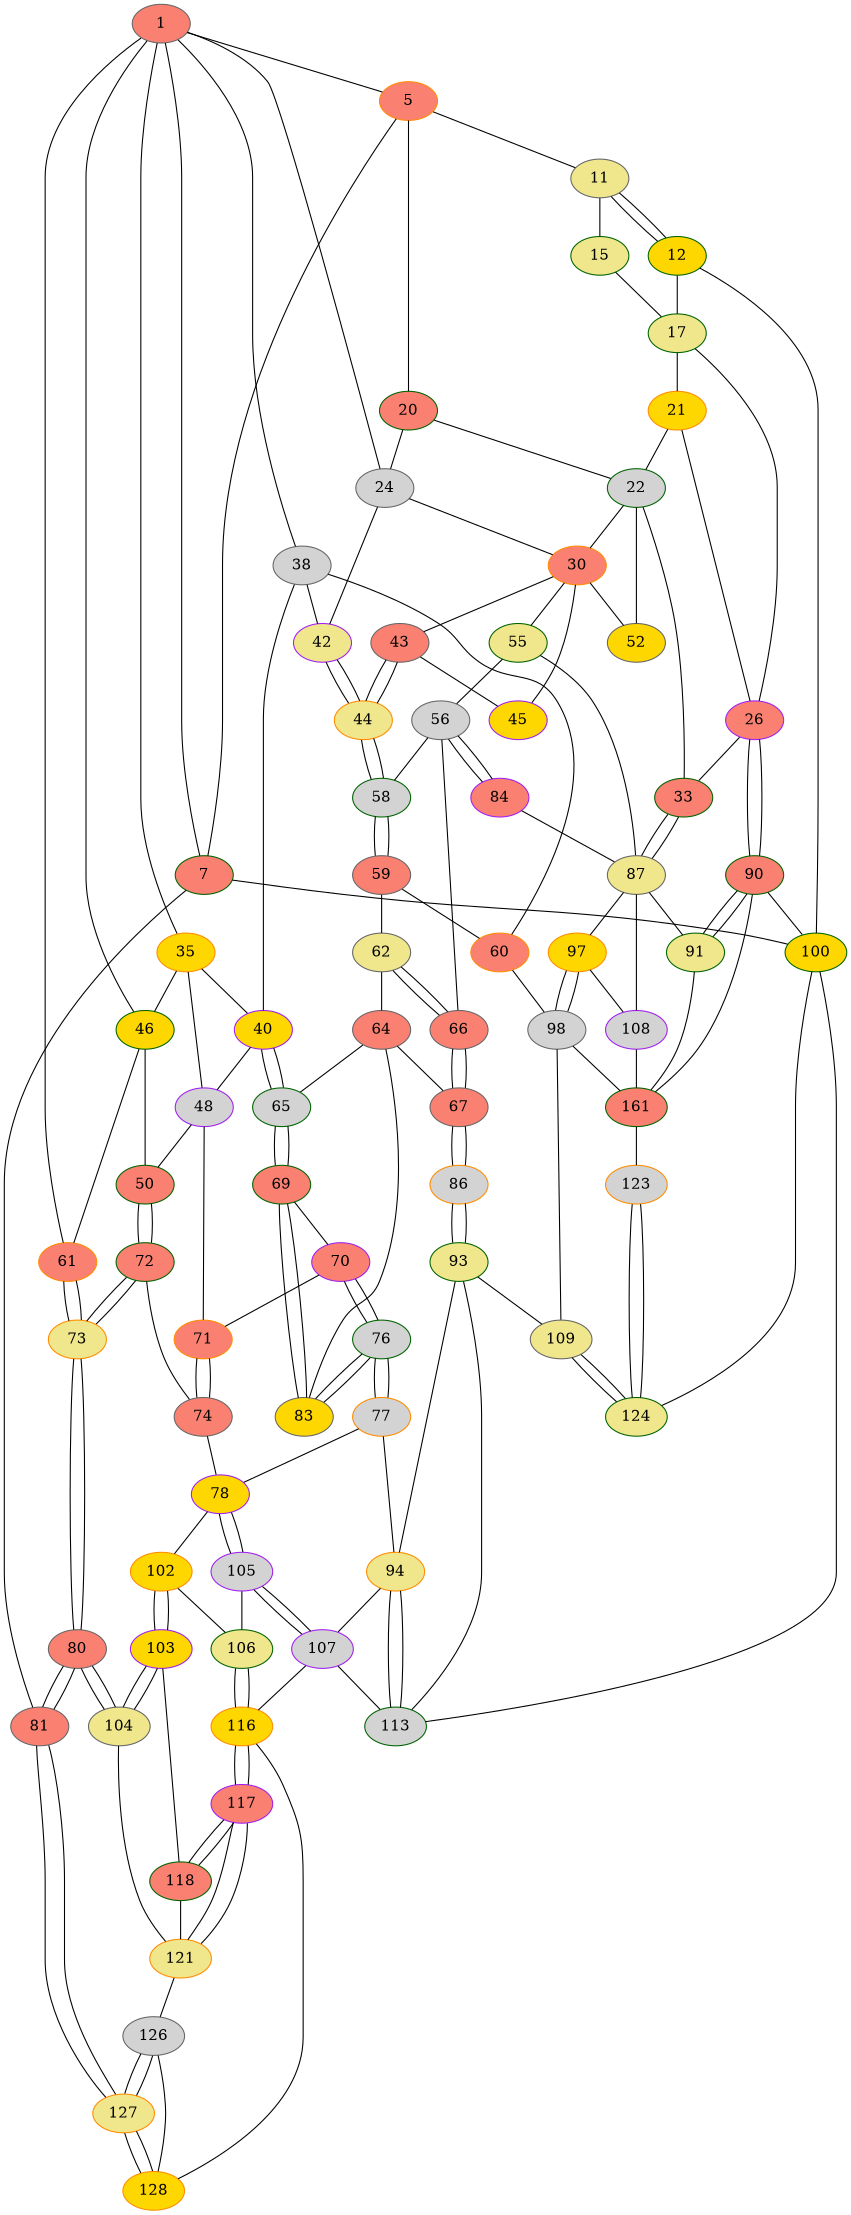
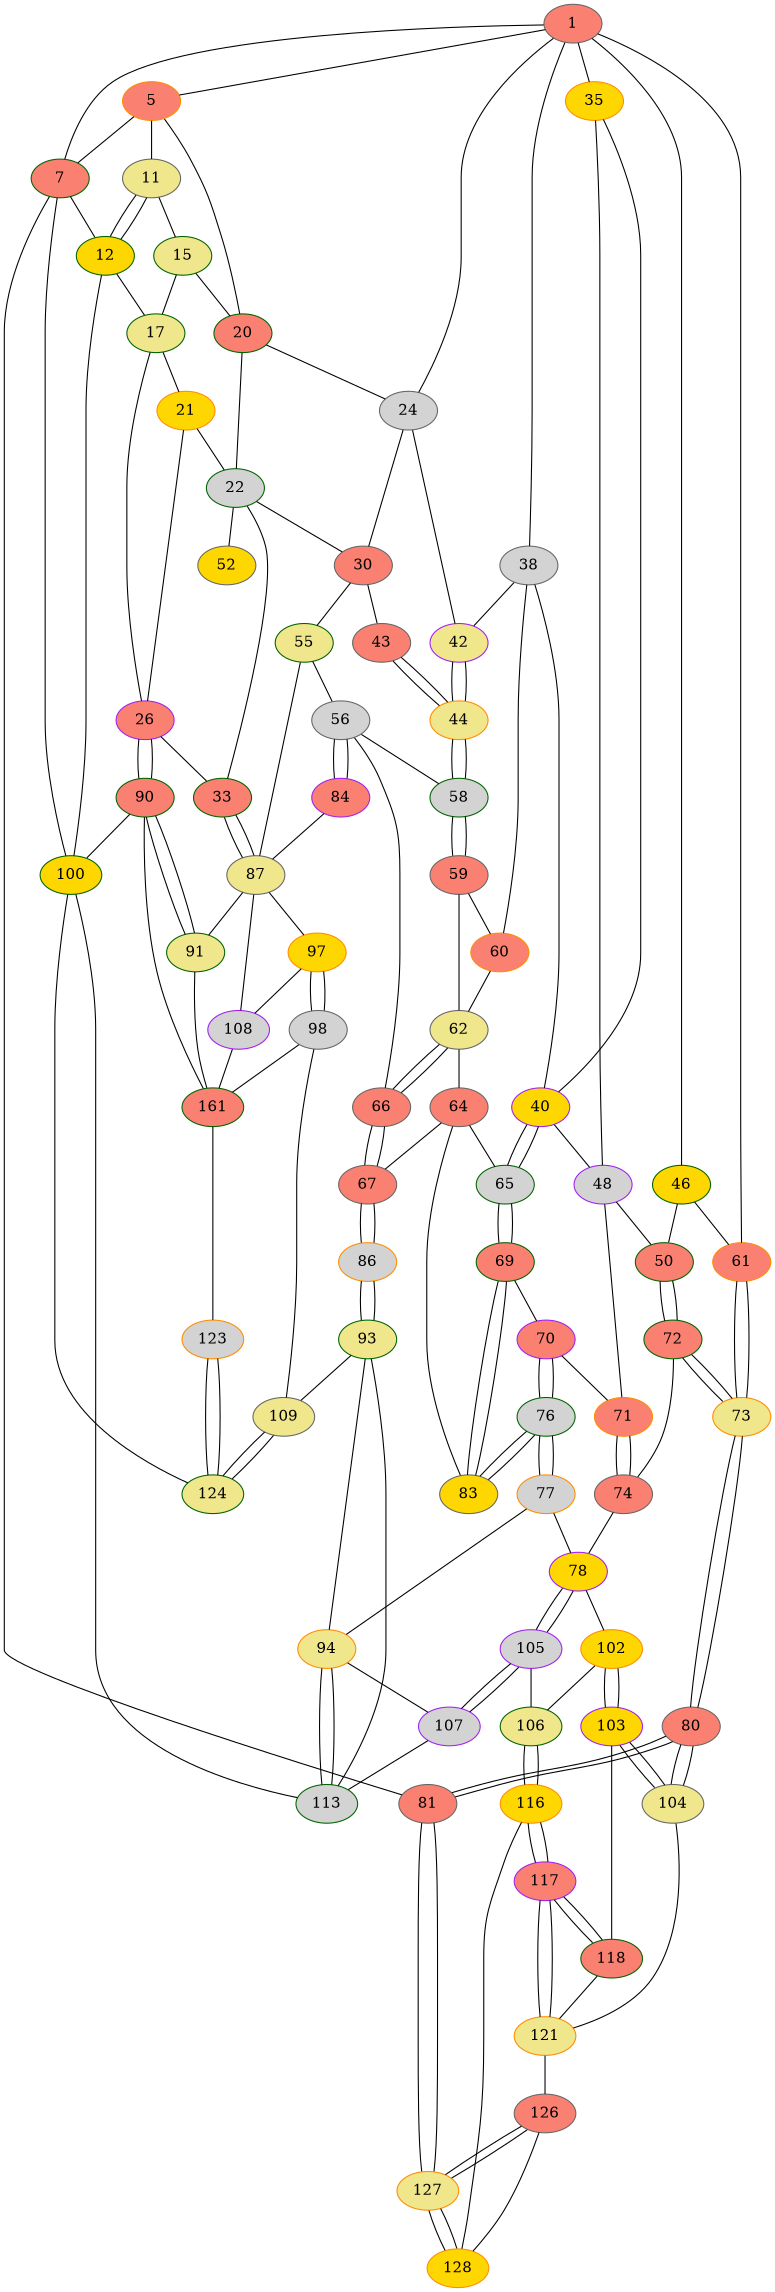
edge "7" -- "12": added
edge "15" -- "20": added
node "30": color darkorange -> gray40
edge "30" -- "52": removed
node "45": removed
edge "35" -- "46": removed
edge "60" -- "98": now "60" -- "62"
edge "107" -- "116": removed
node "126": fillcolor lightgrey -> salmon
